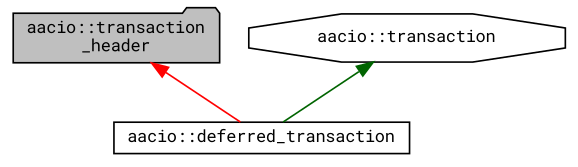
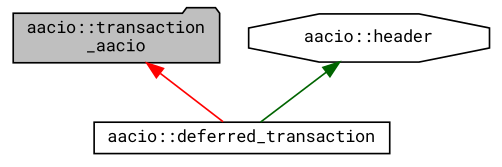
node "aacio::transaction _header": label "aacio::transaction _header" -> "aacio::transaction _aacio"
node "aacio::transaction": label "aacio::transaction" -> "aacio::header"
